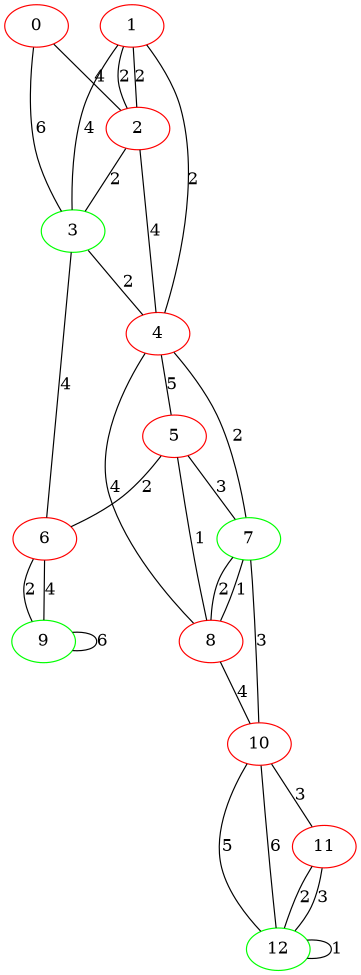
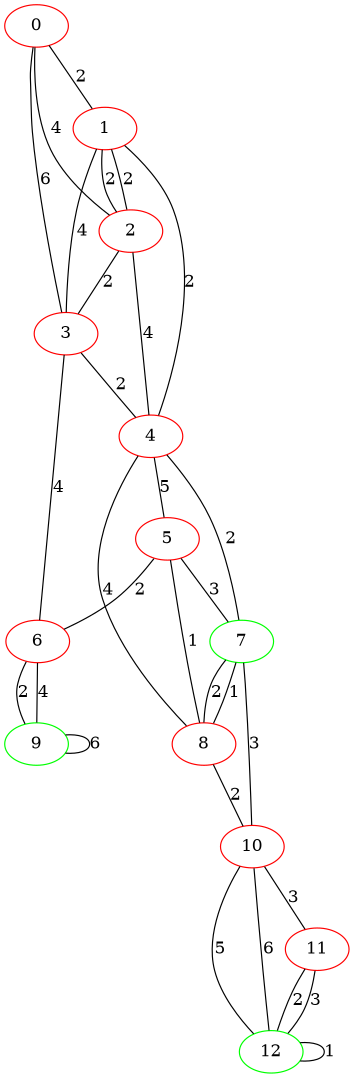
edge "0" -- "1": added, label "2"
node "3": color green -> red
edge "8" -- "10": label "4" -> "2"
